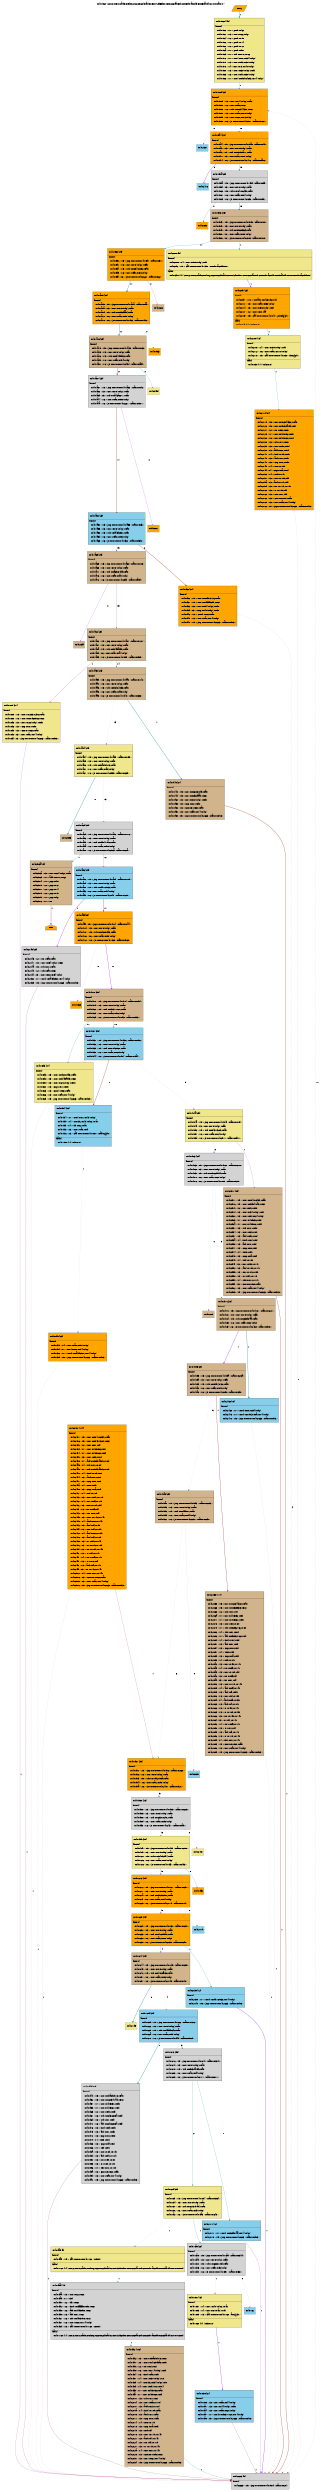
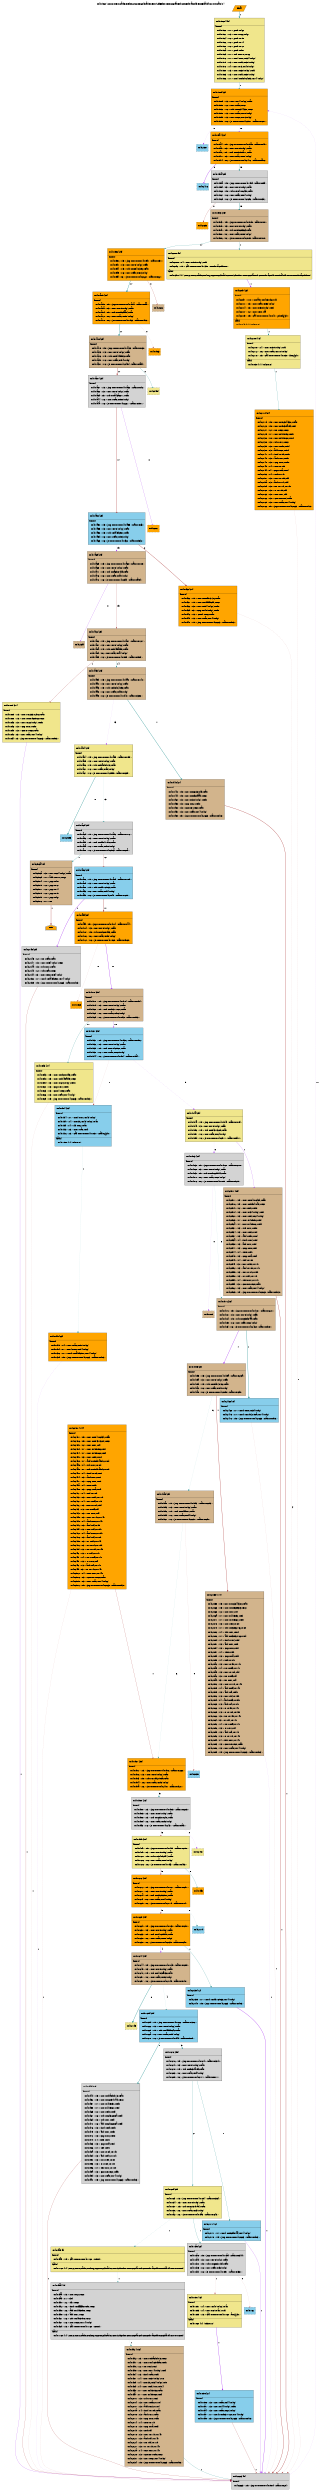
node "Entry": label "Entry" -> "Final"
node "0x402595": fillcolor tan -> skyblue
edge "0x401b31 [25]" -> "0x401f04 [23]": style bold -> dotted
